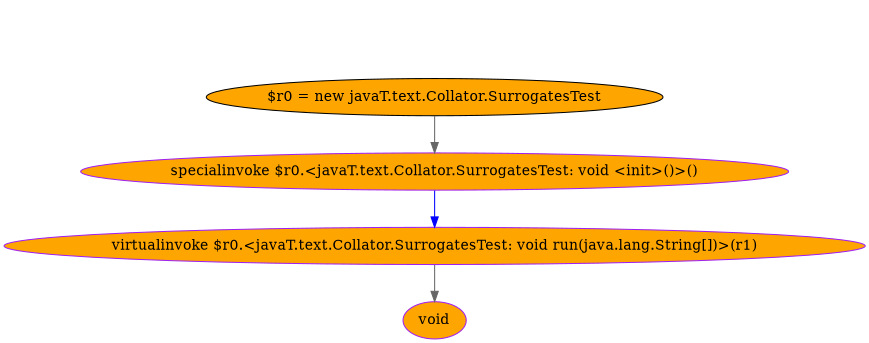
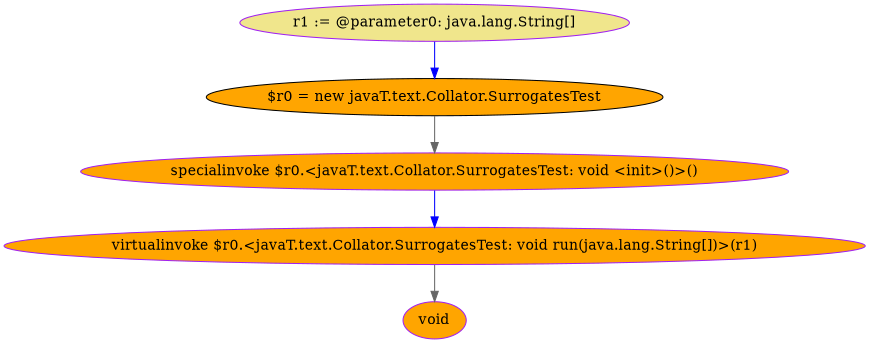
node "r1 := @parameter0: java.lang.String[]": added
